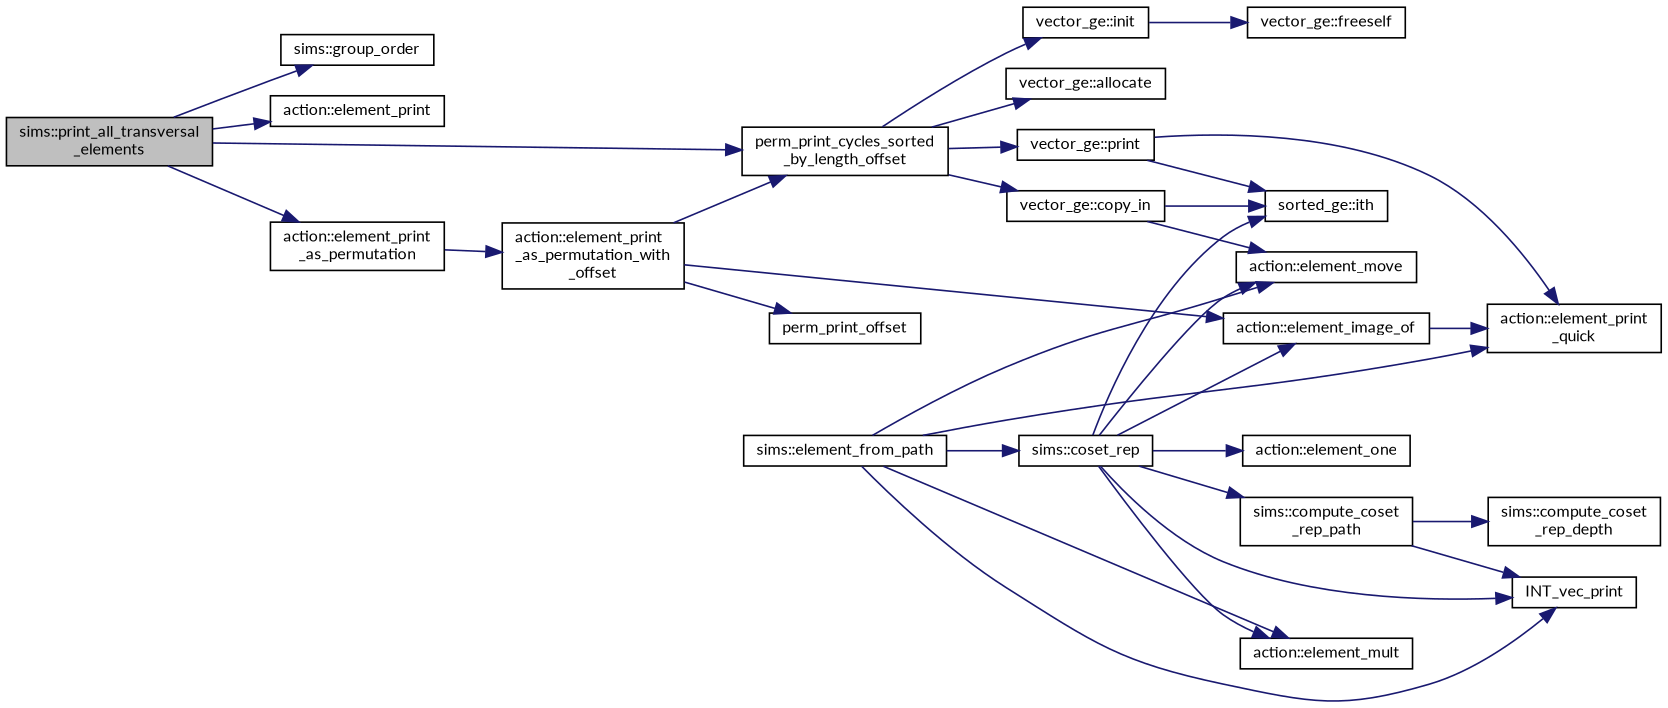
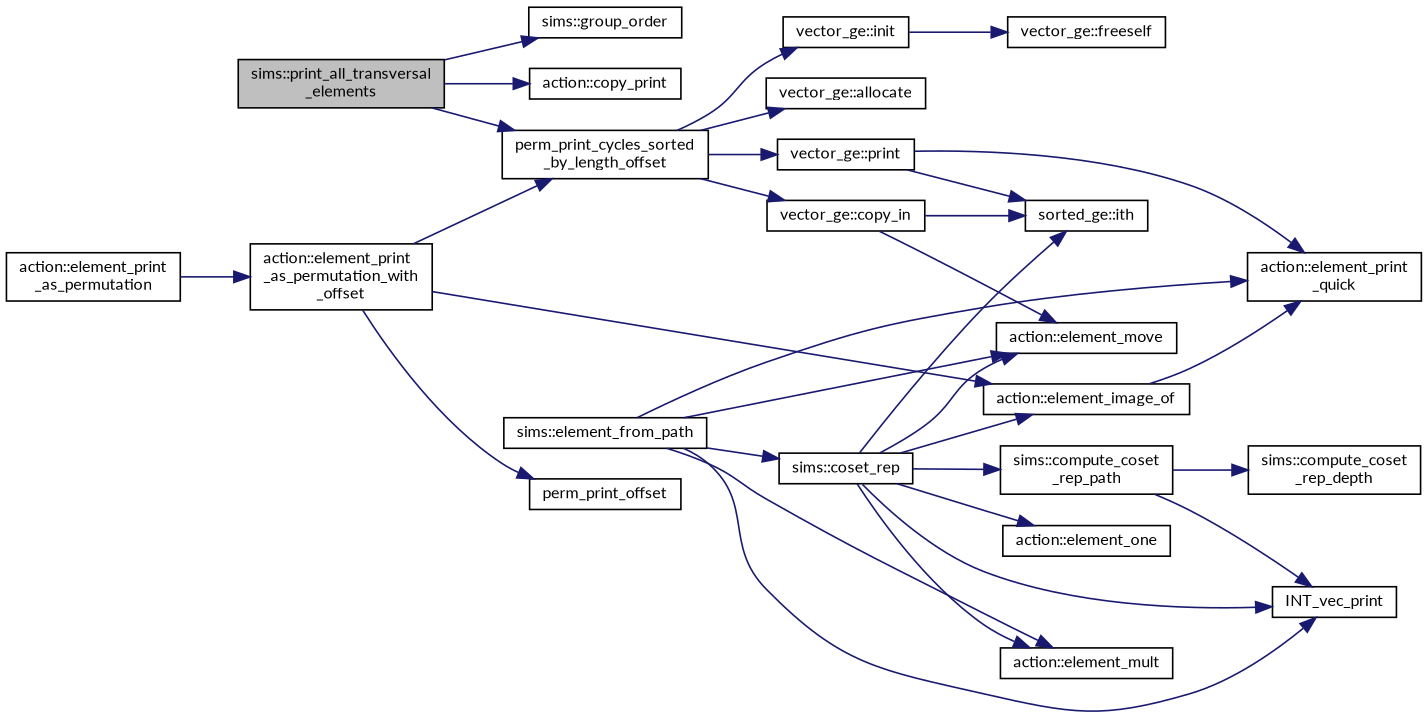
node "action::element_print": label "action::element_print" -> "action::copy_print"
edge "sims::print_all_transversal _elements" -> "action::element_print _as_permutation": removed
